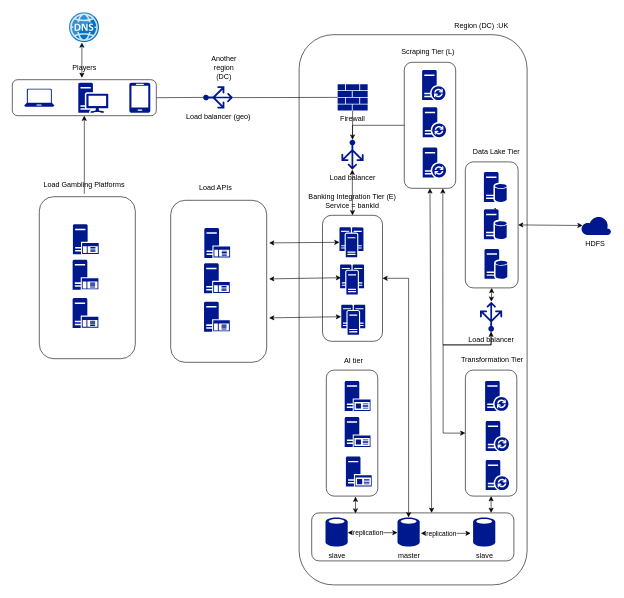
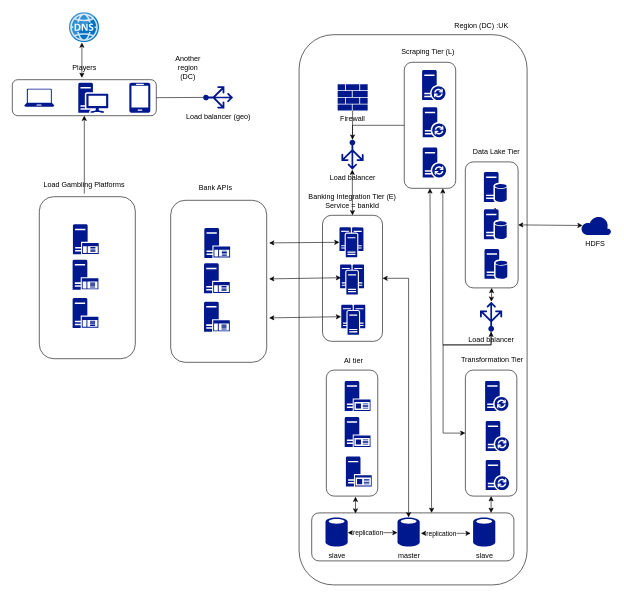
node "Another region (DC)": moved (224, 68) -> (188, 68)
edge "Load balancer (geo)" -- "Firewall": removed
node "Load APIs": label "Load APIs" -> "Bank APIs"
